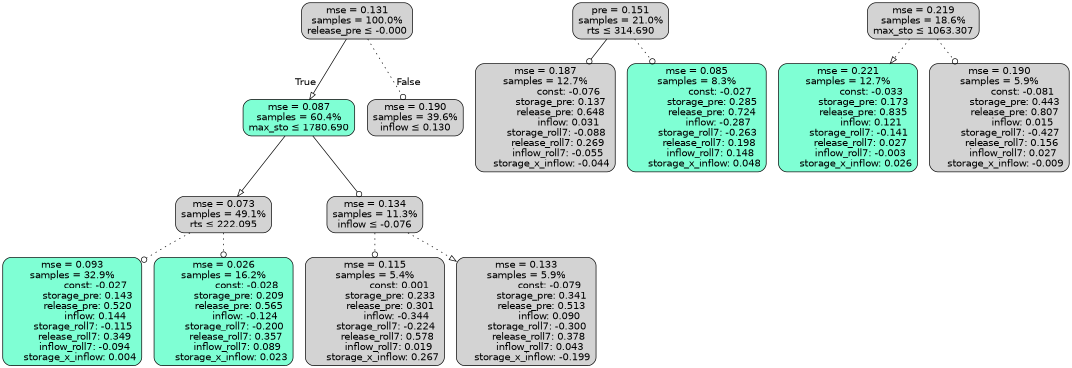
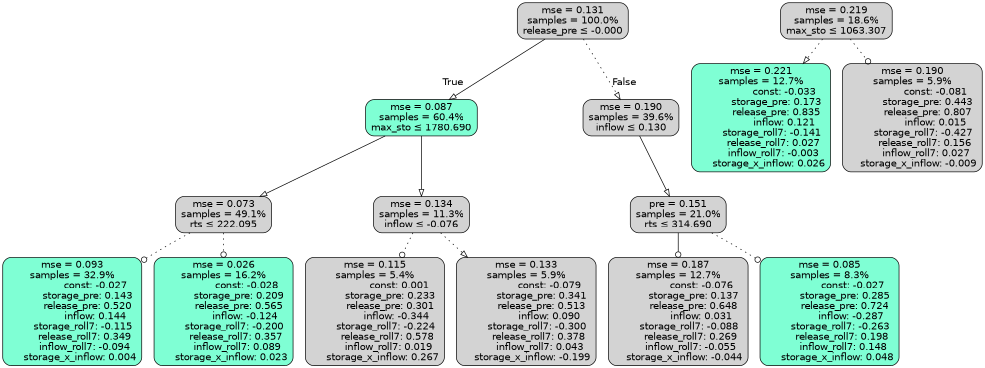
edge "mse = 0.131 samples = 100.0% release_pre ≤ -0.000" -> "mse = 0.190 samples = 39.6% inflow ≤ 0.130": arrowhead odot -> onormal
edge "mse = 0.190 samples = 39.6% inflow ≤ 0.130" -> "pre = 0.151 samples = 21.0% rts ≤ 314.690": added
edge "mse = 0.087 samples = 60.4% max_sto ≤ 1780.690" -> "mse = 0.134 samples = 11.3% inflow ≤ -0.076": arrowhead odot -> onormal
